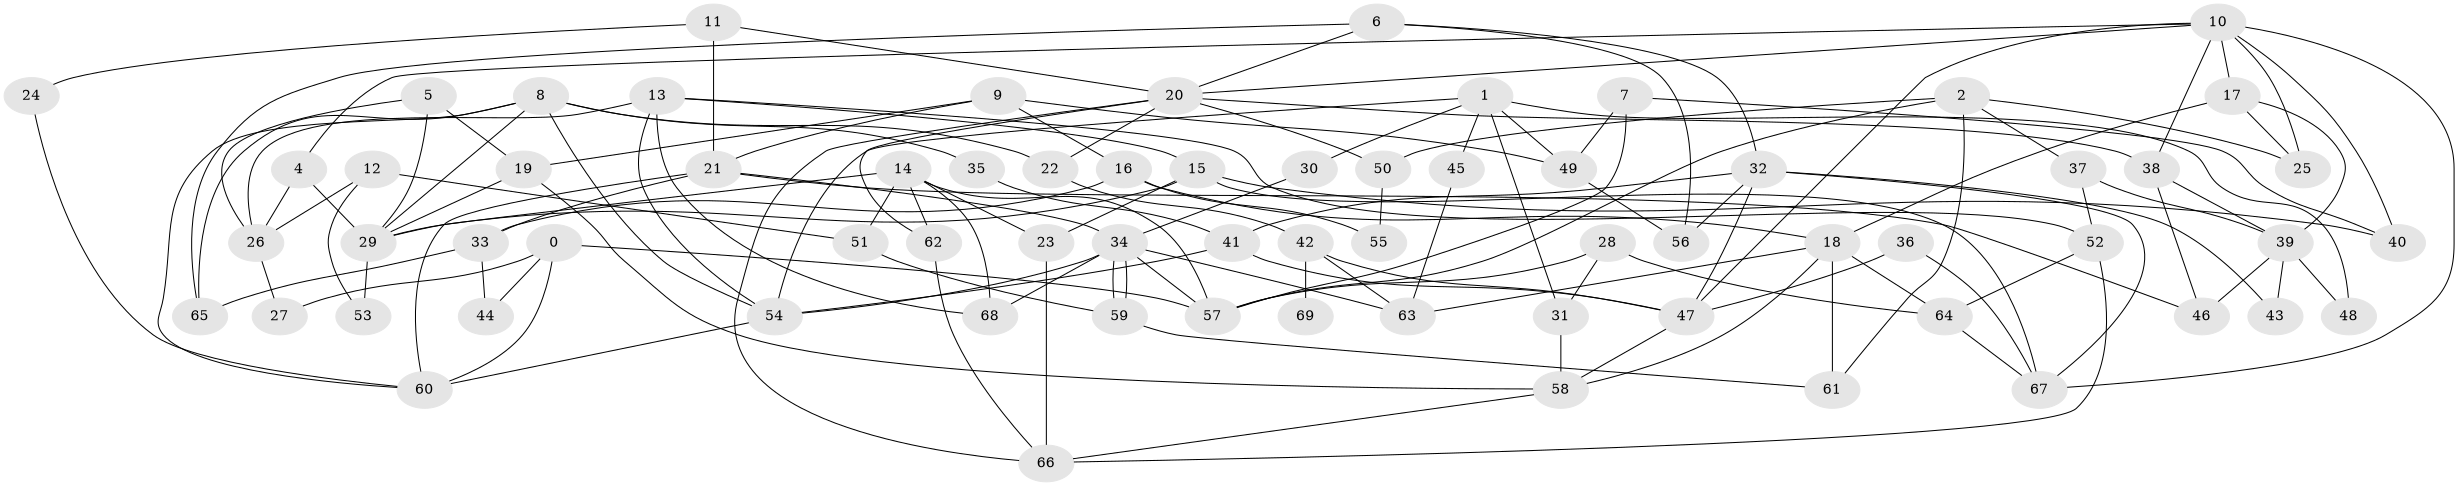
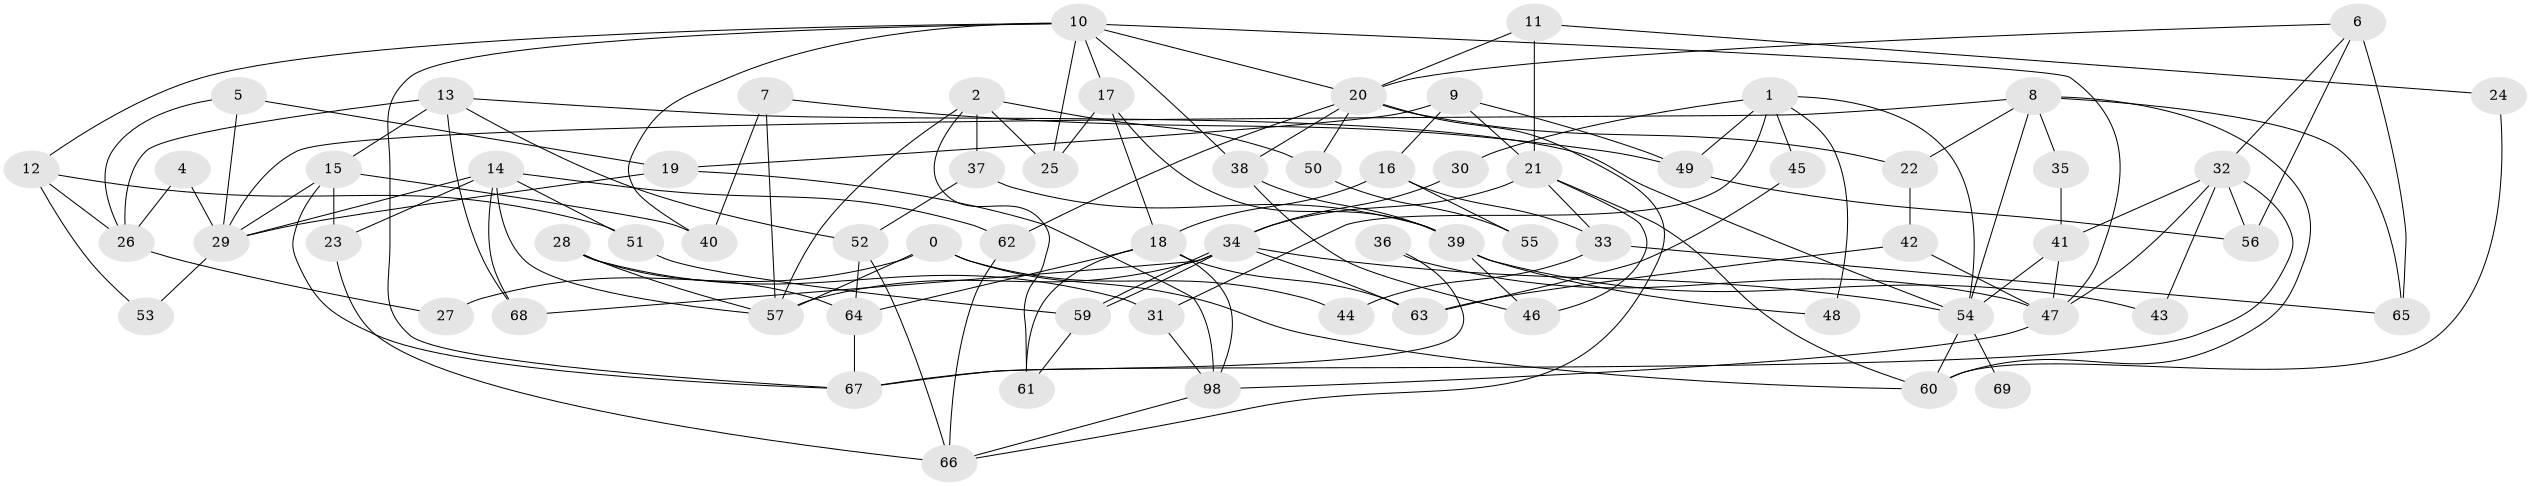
edge "10" -- "4": now "10" -- "12"
edge "42" -- "69": now "54" -- "69"
node "58": label "58" -> "98"
